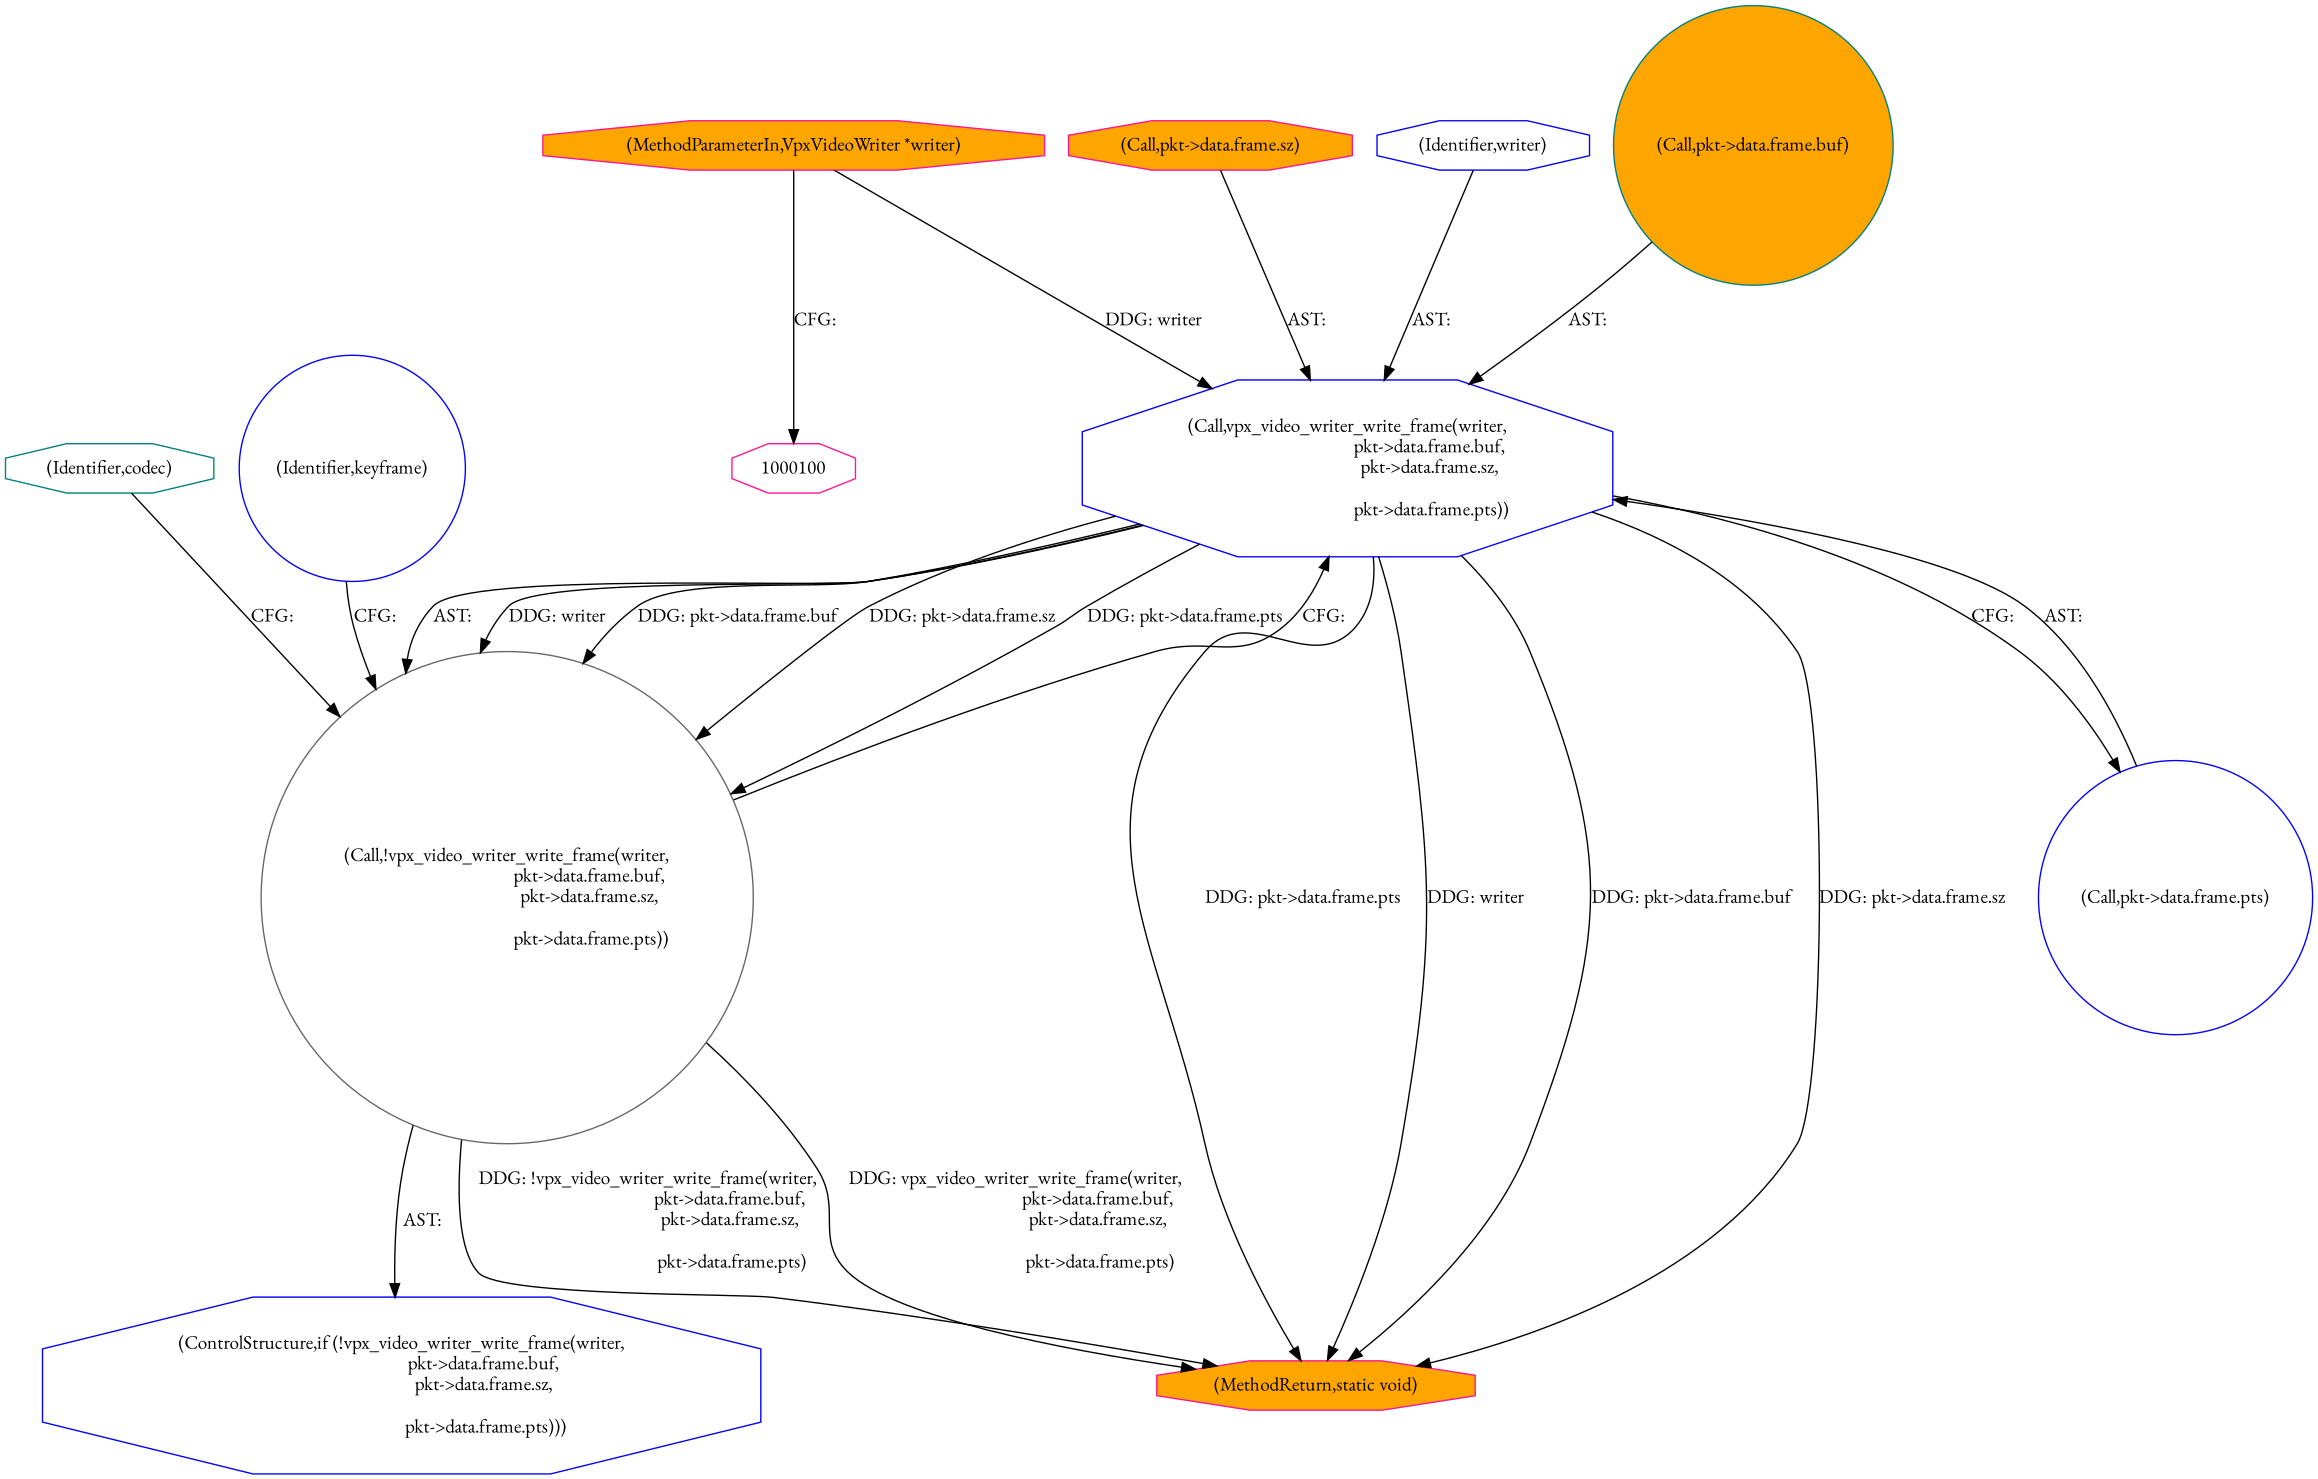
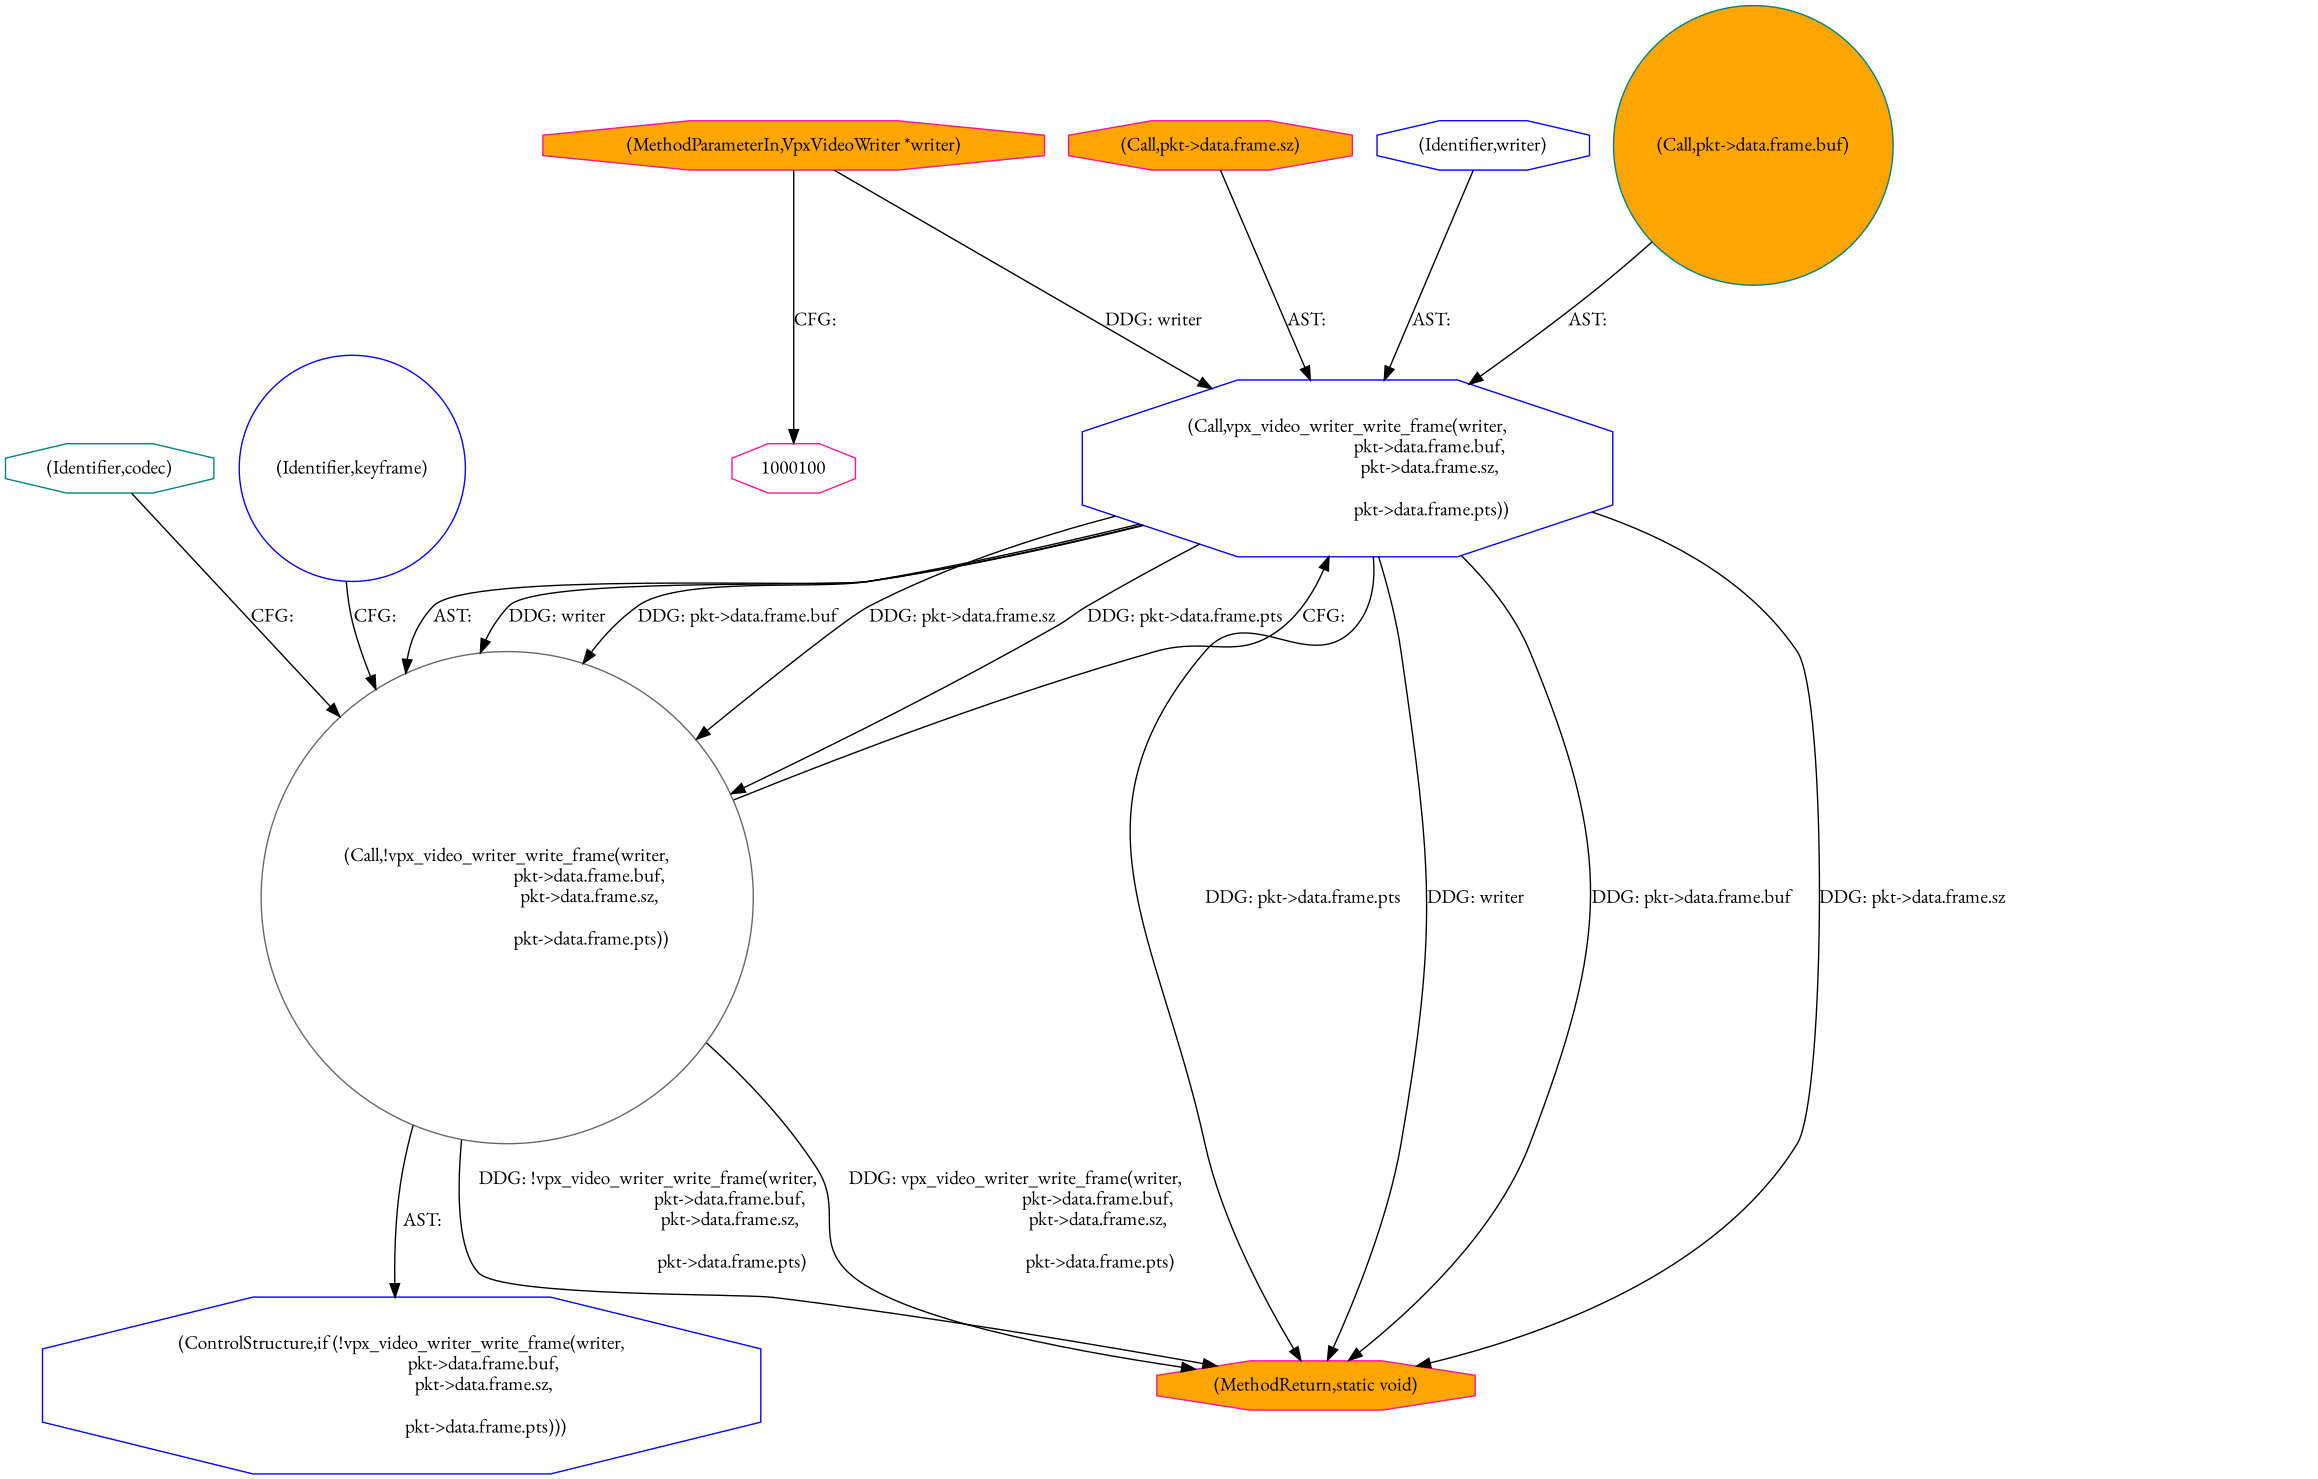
node "(Call,pkt->data.frame.pts)": removed
